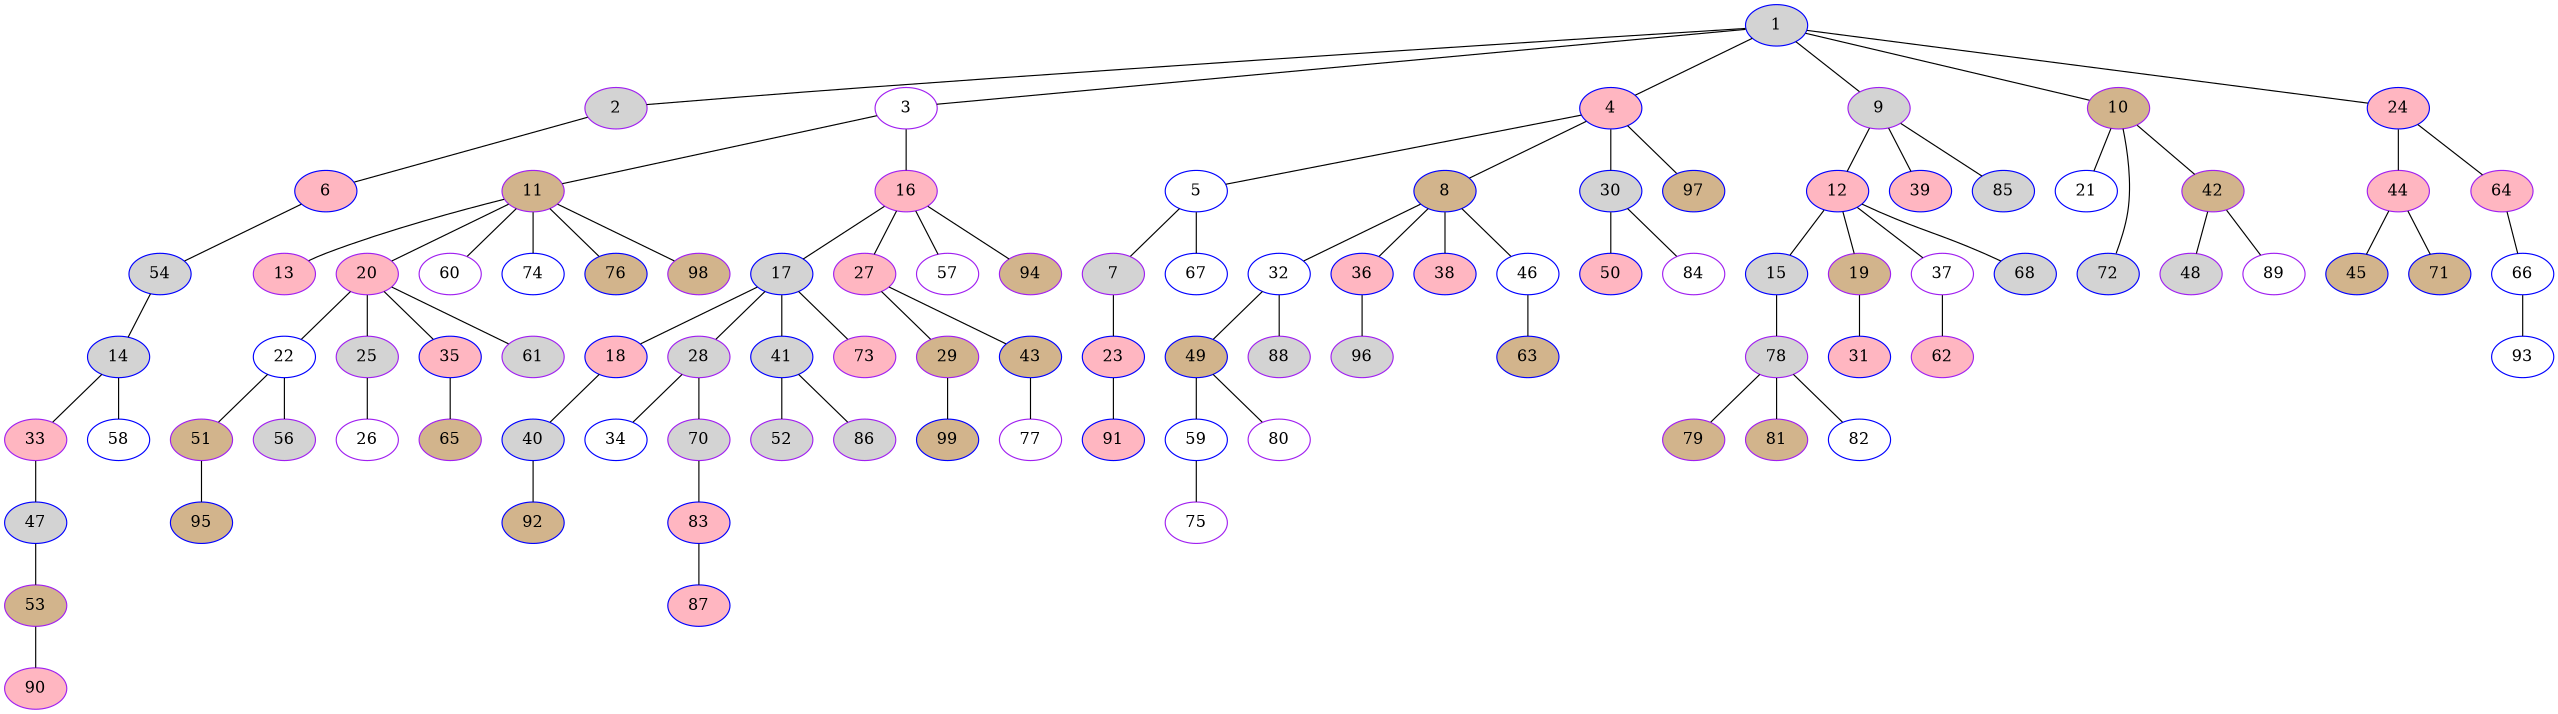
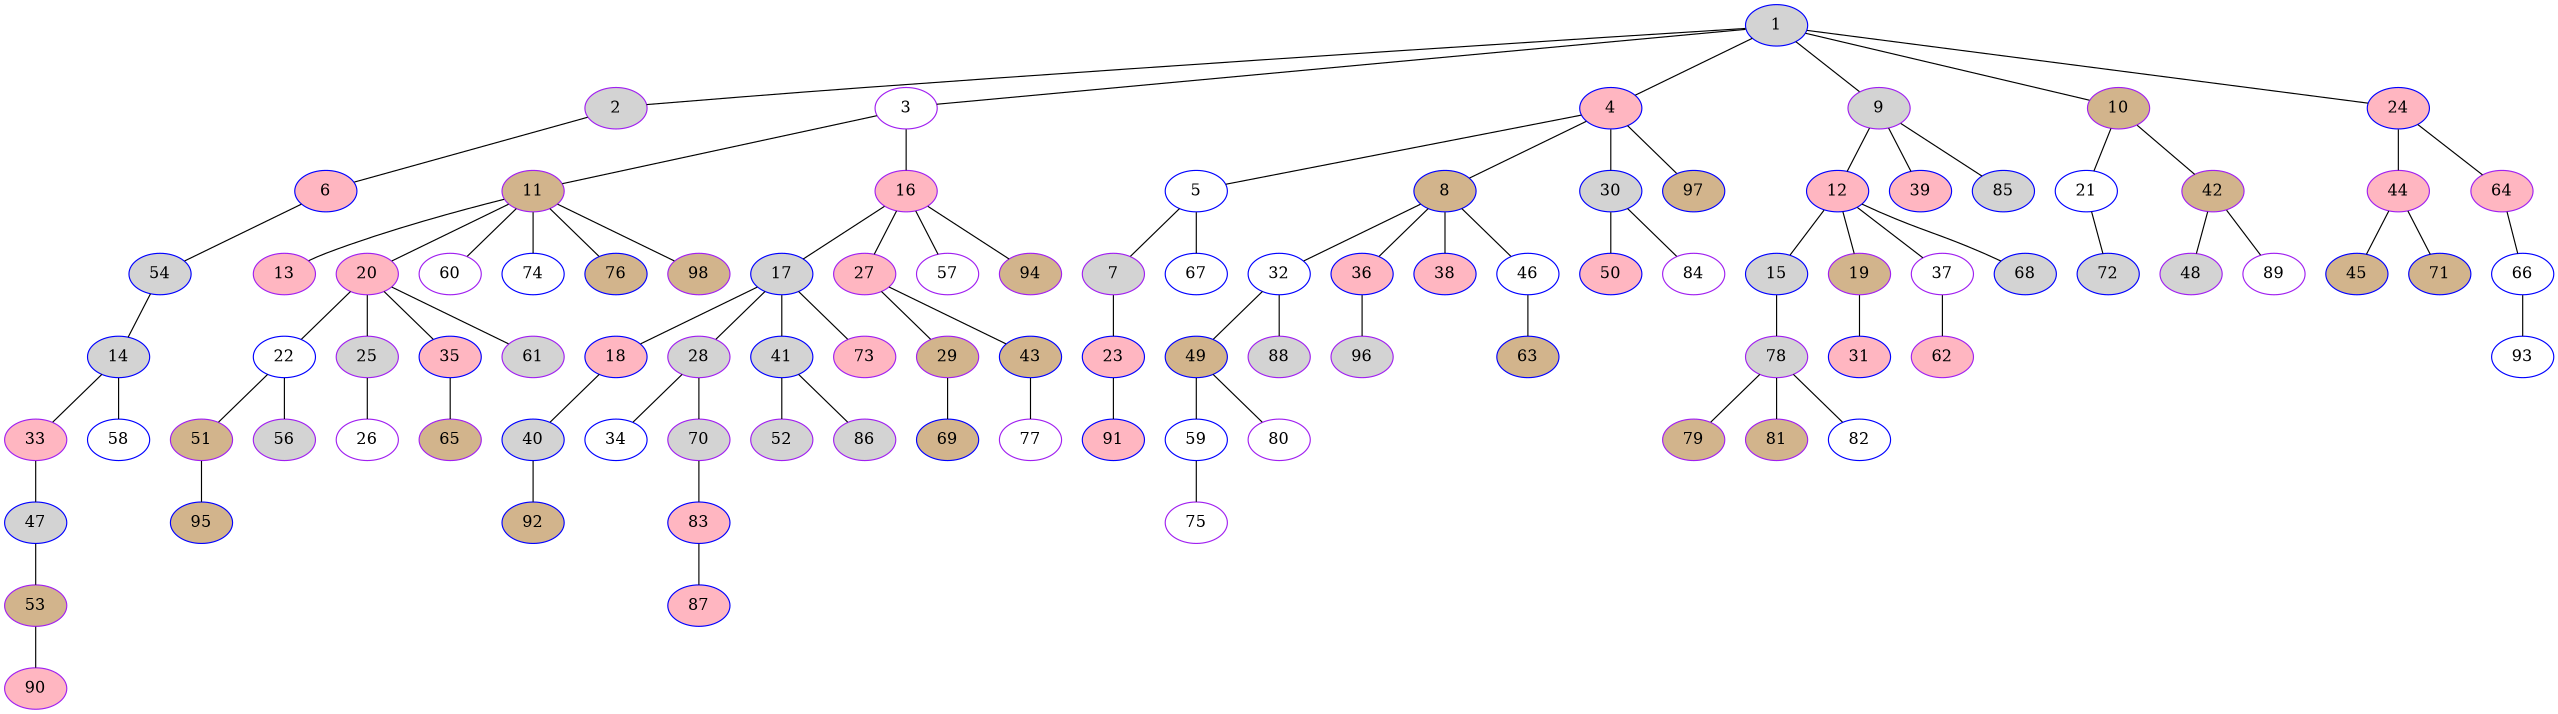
edge "10" -- "72": now "21" -- "72"
node "99": label "99" -> "69"
